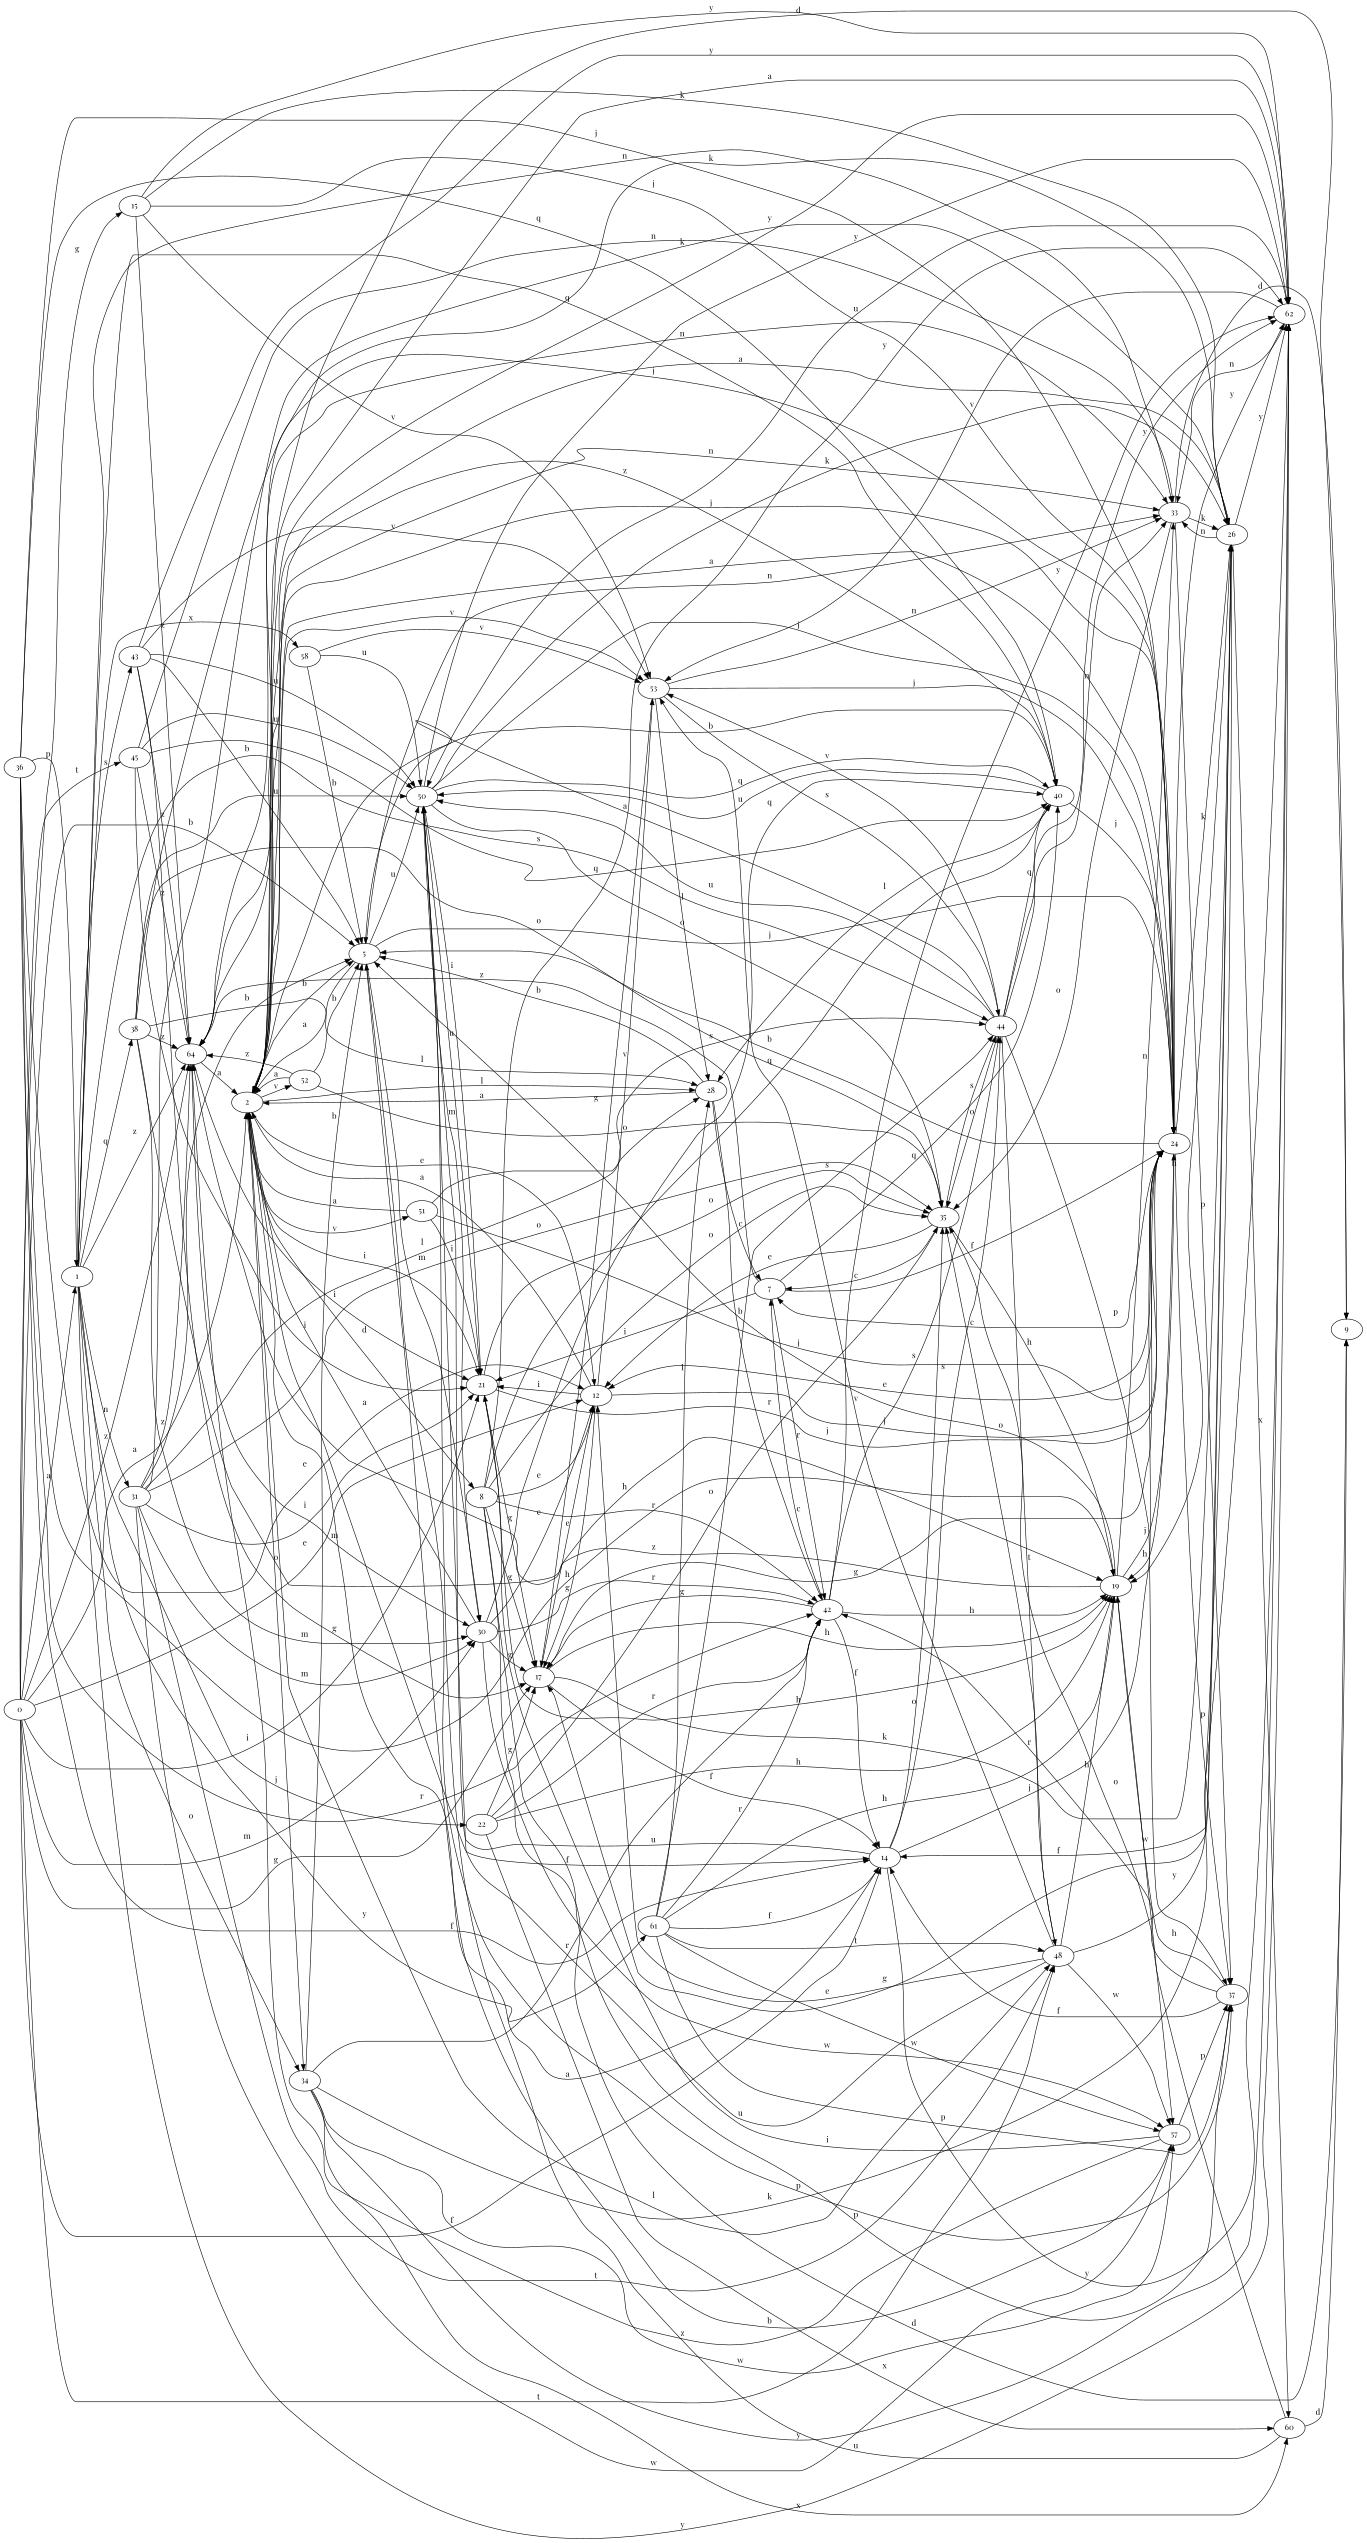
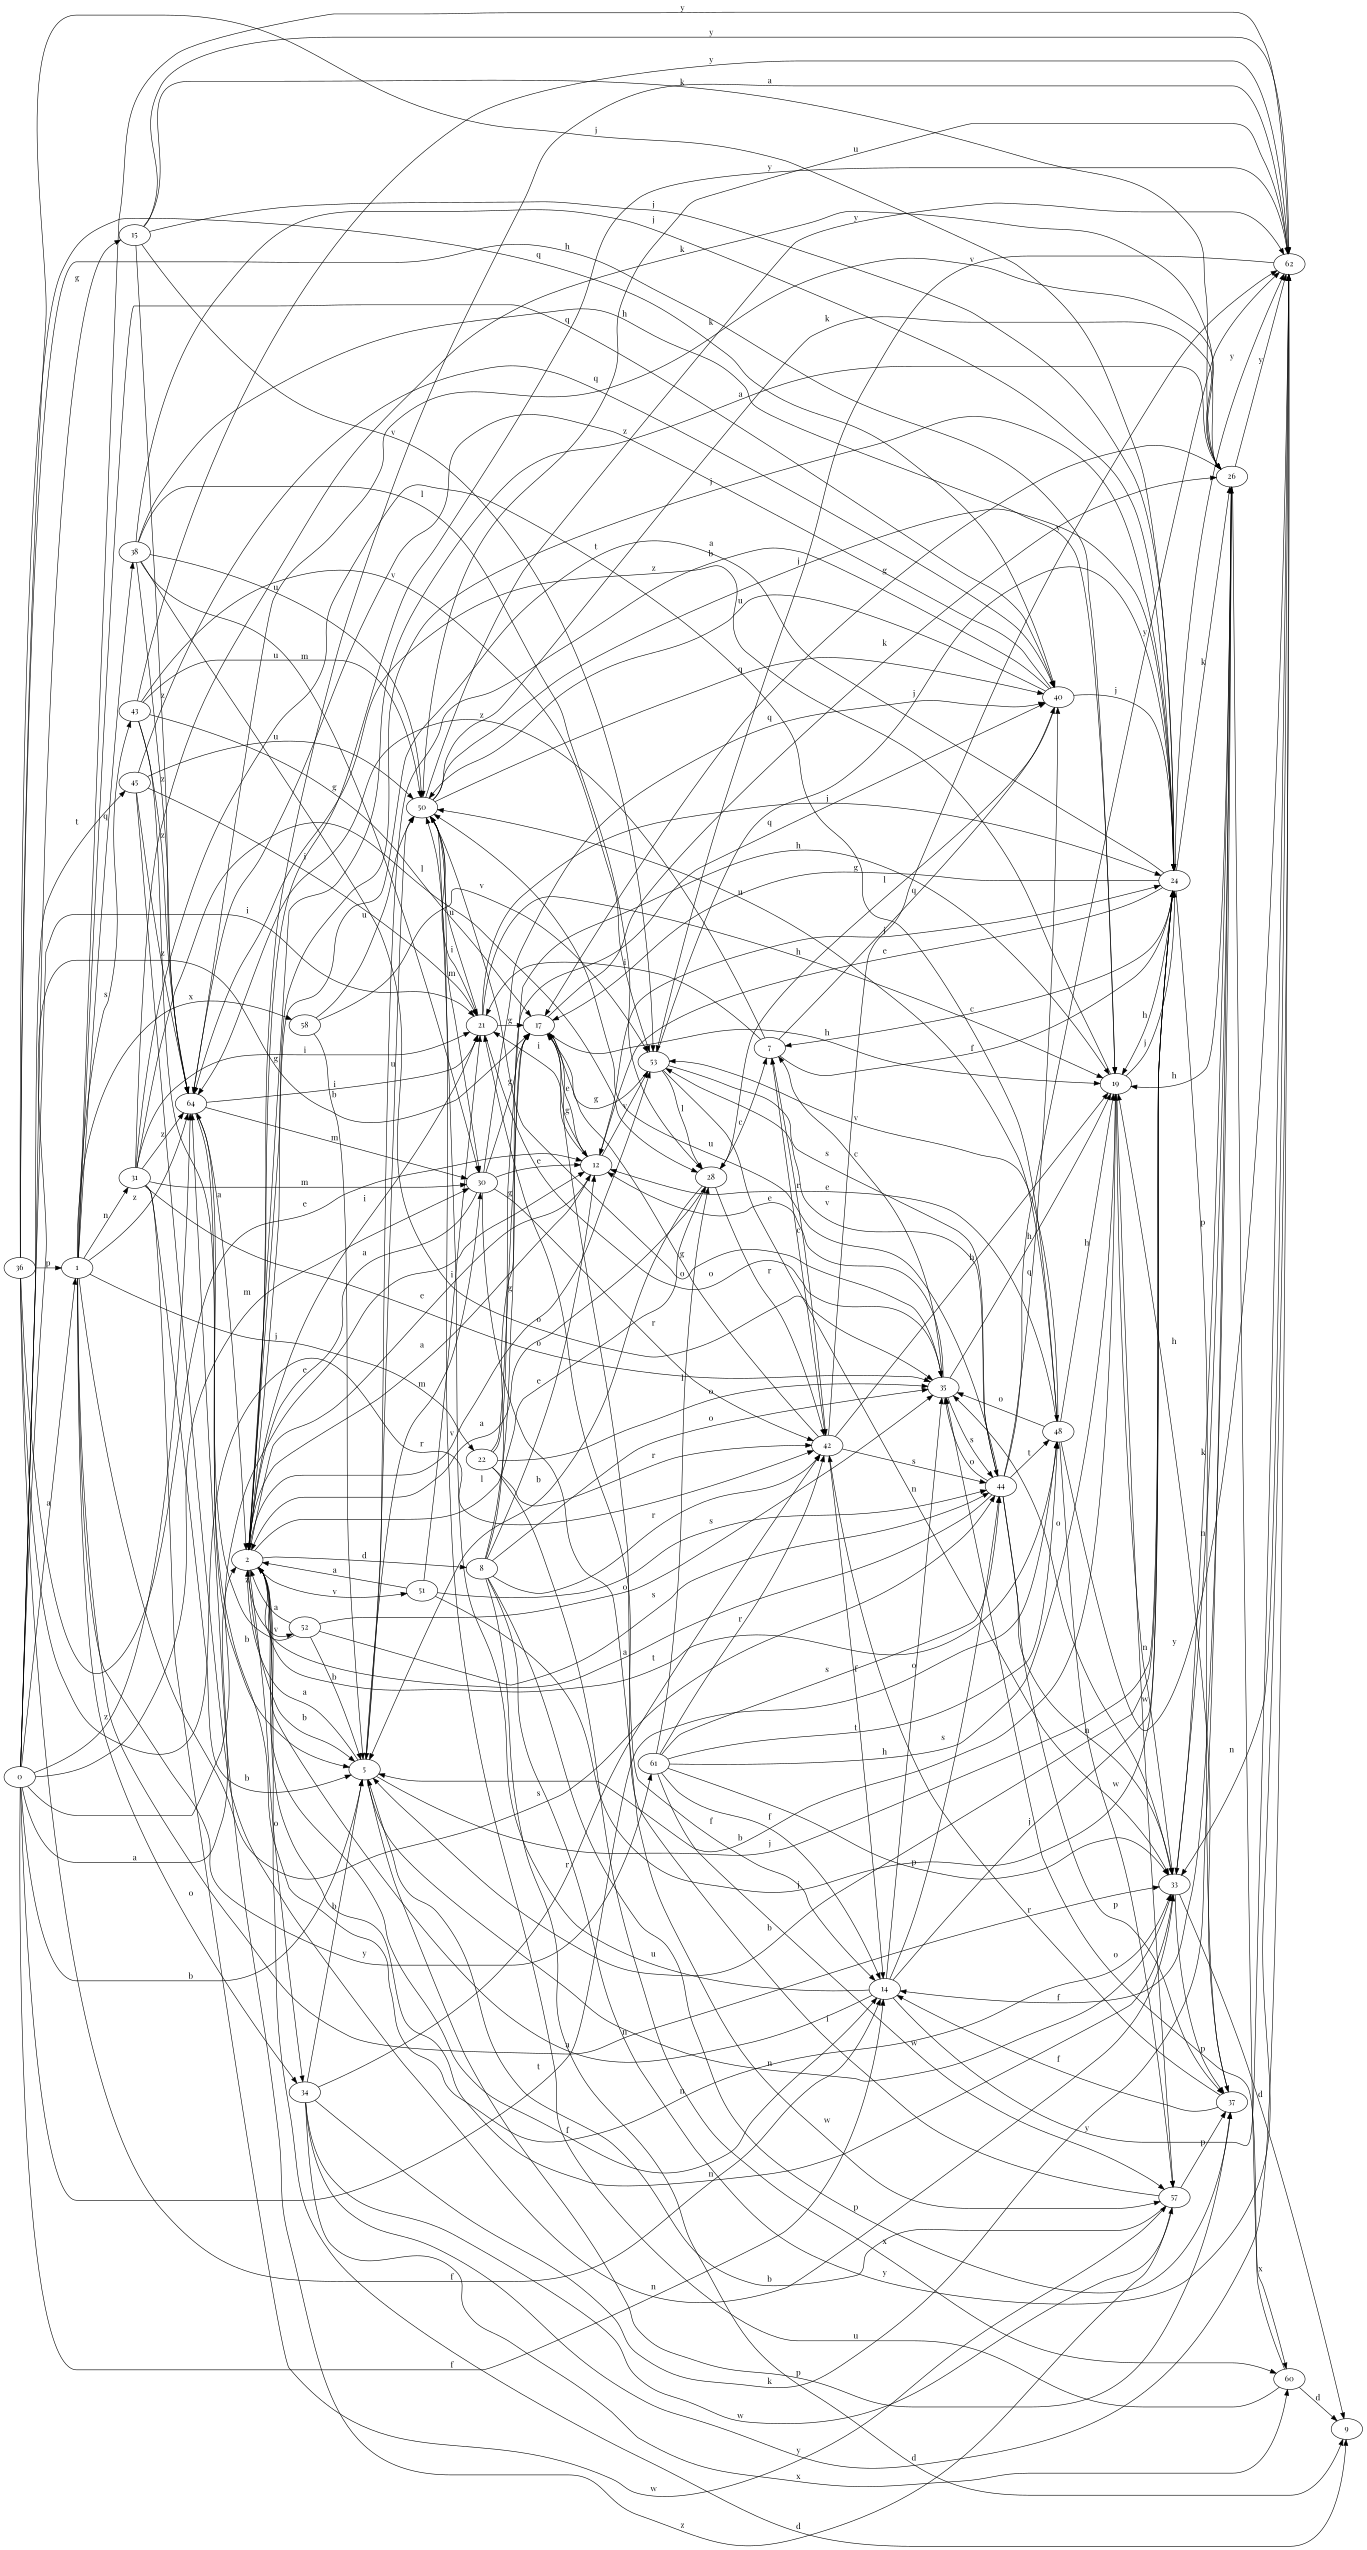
edge "52" -> "44": added, label "s"
edge "61" -> "37": now "61" -> "33"
edge "2" -> "48": label "l" -> "t"
